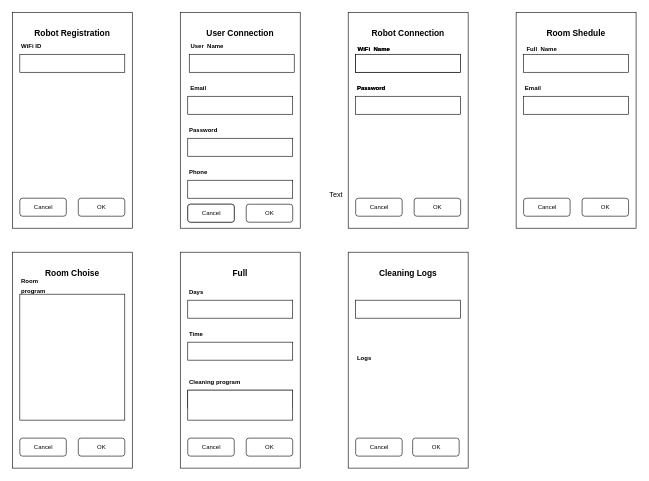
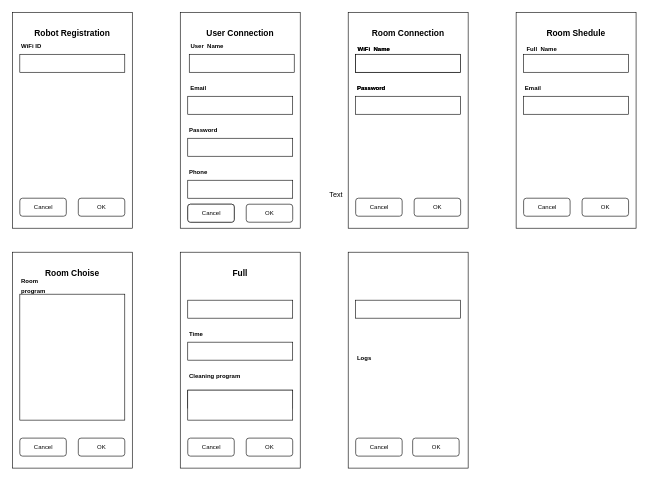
node "Robot Connection": label "Robot Connection" -> "Room Connection"
node "Cleaning Logs": removed
node "Days": removed
node "Cleaning program": moved (220, 381) -> (220, 375)
